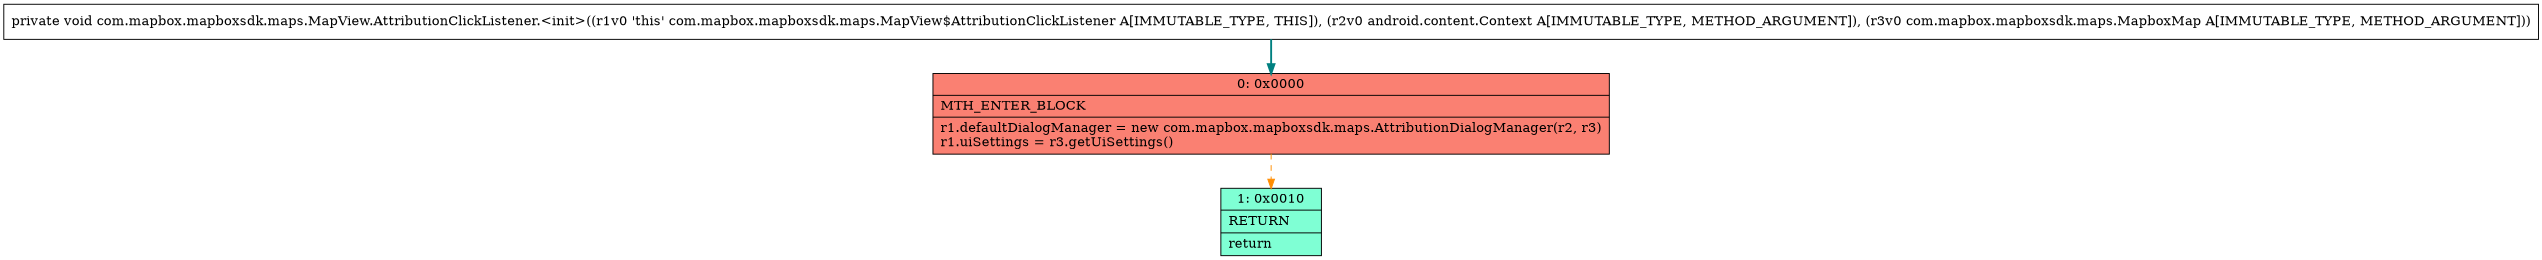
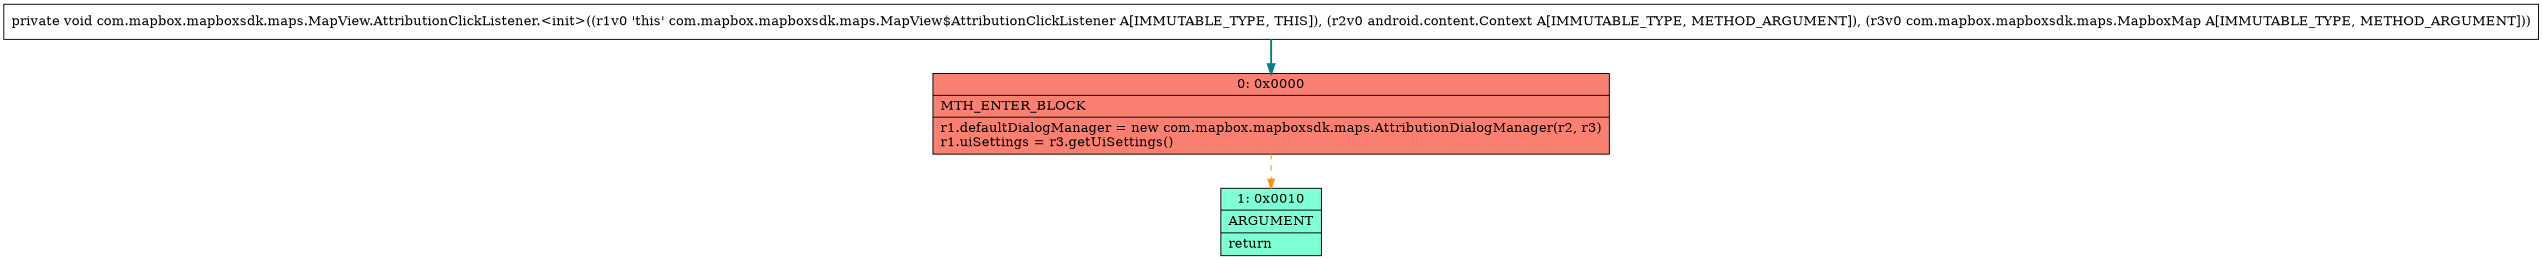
node "1: 0x0010": text "RETURN" -> "ARGUMENT"
